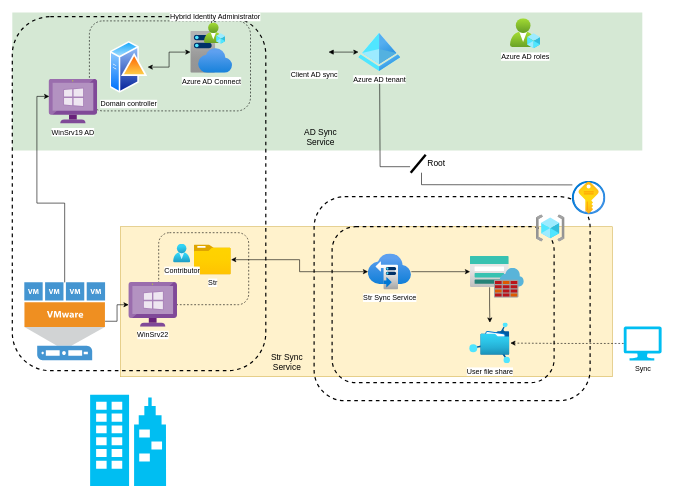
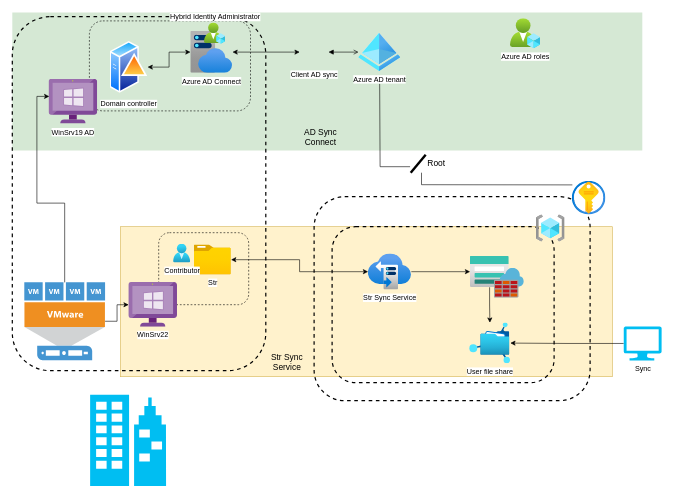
edge "Hybrid Identity Administrator" -- "Azure AD Connect": now "Client AD sync" -- "Azure AD Connect"
edge "Client AD sync" -- "Azure AD tenant": arrowhead classic -> open
node "AD Sync Service": label "AD Sync Service" -> "AD Sync Connect"
edge "Sync" -> "User file share": style dashed -> solid
